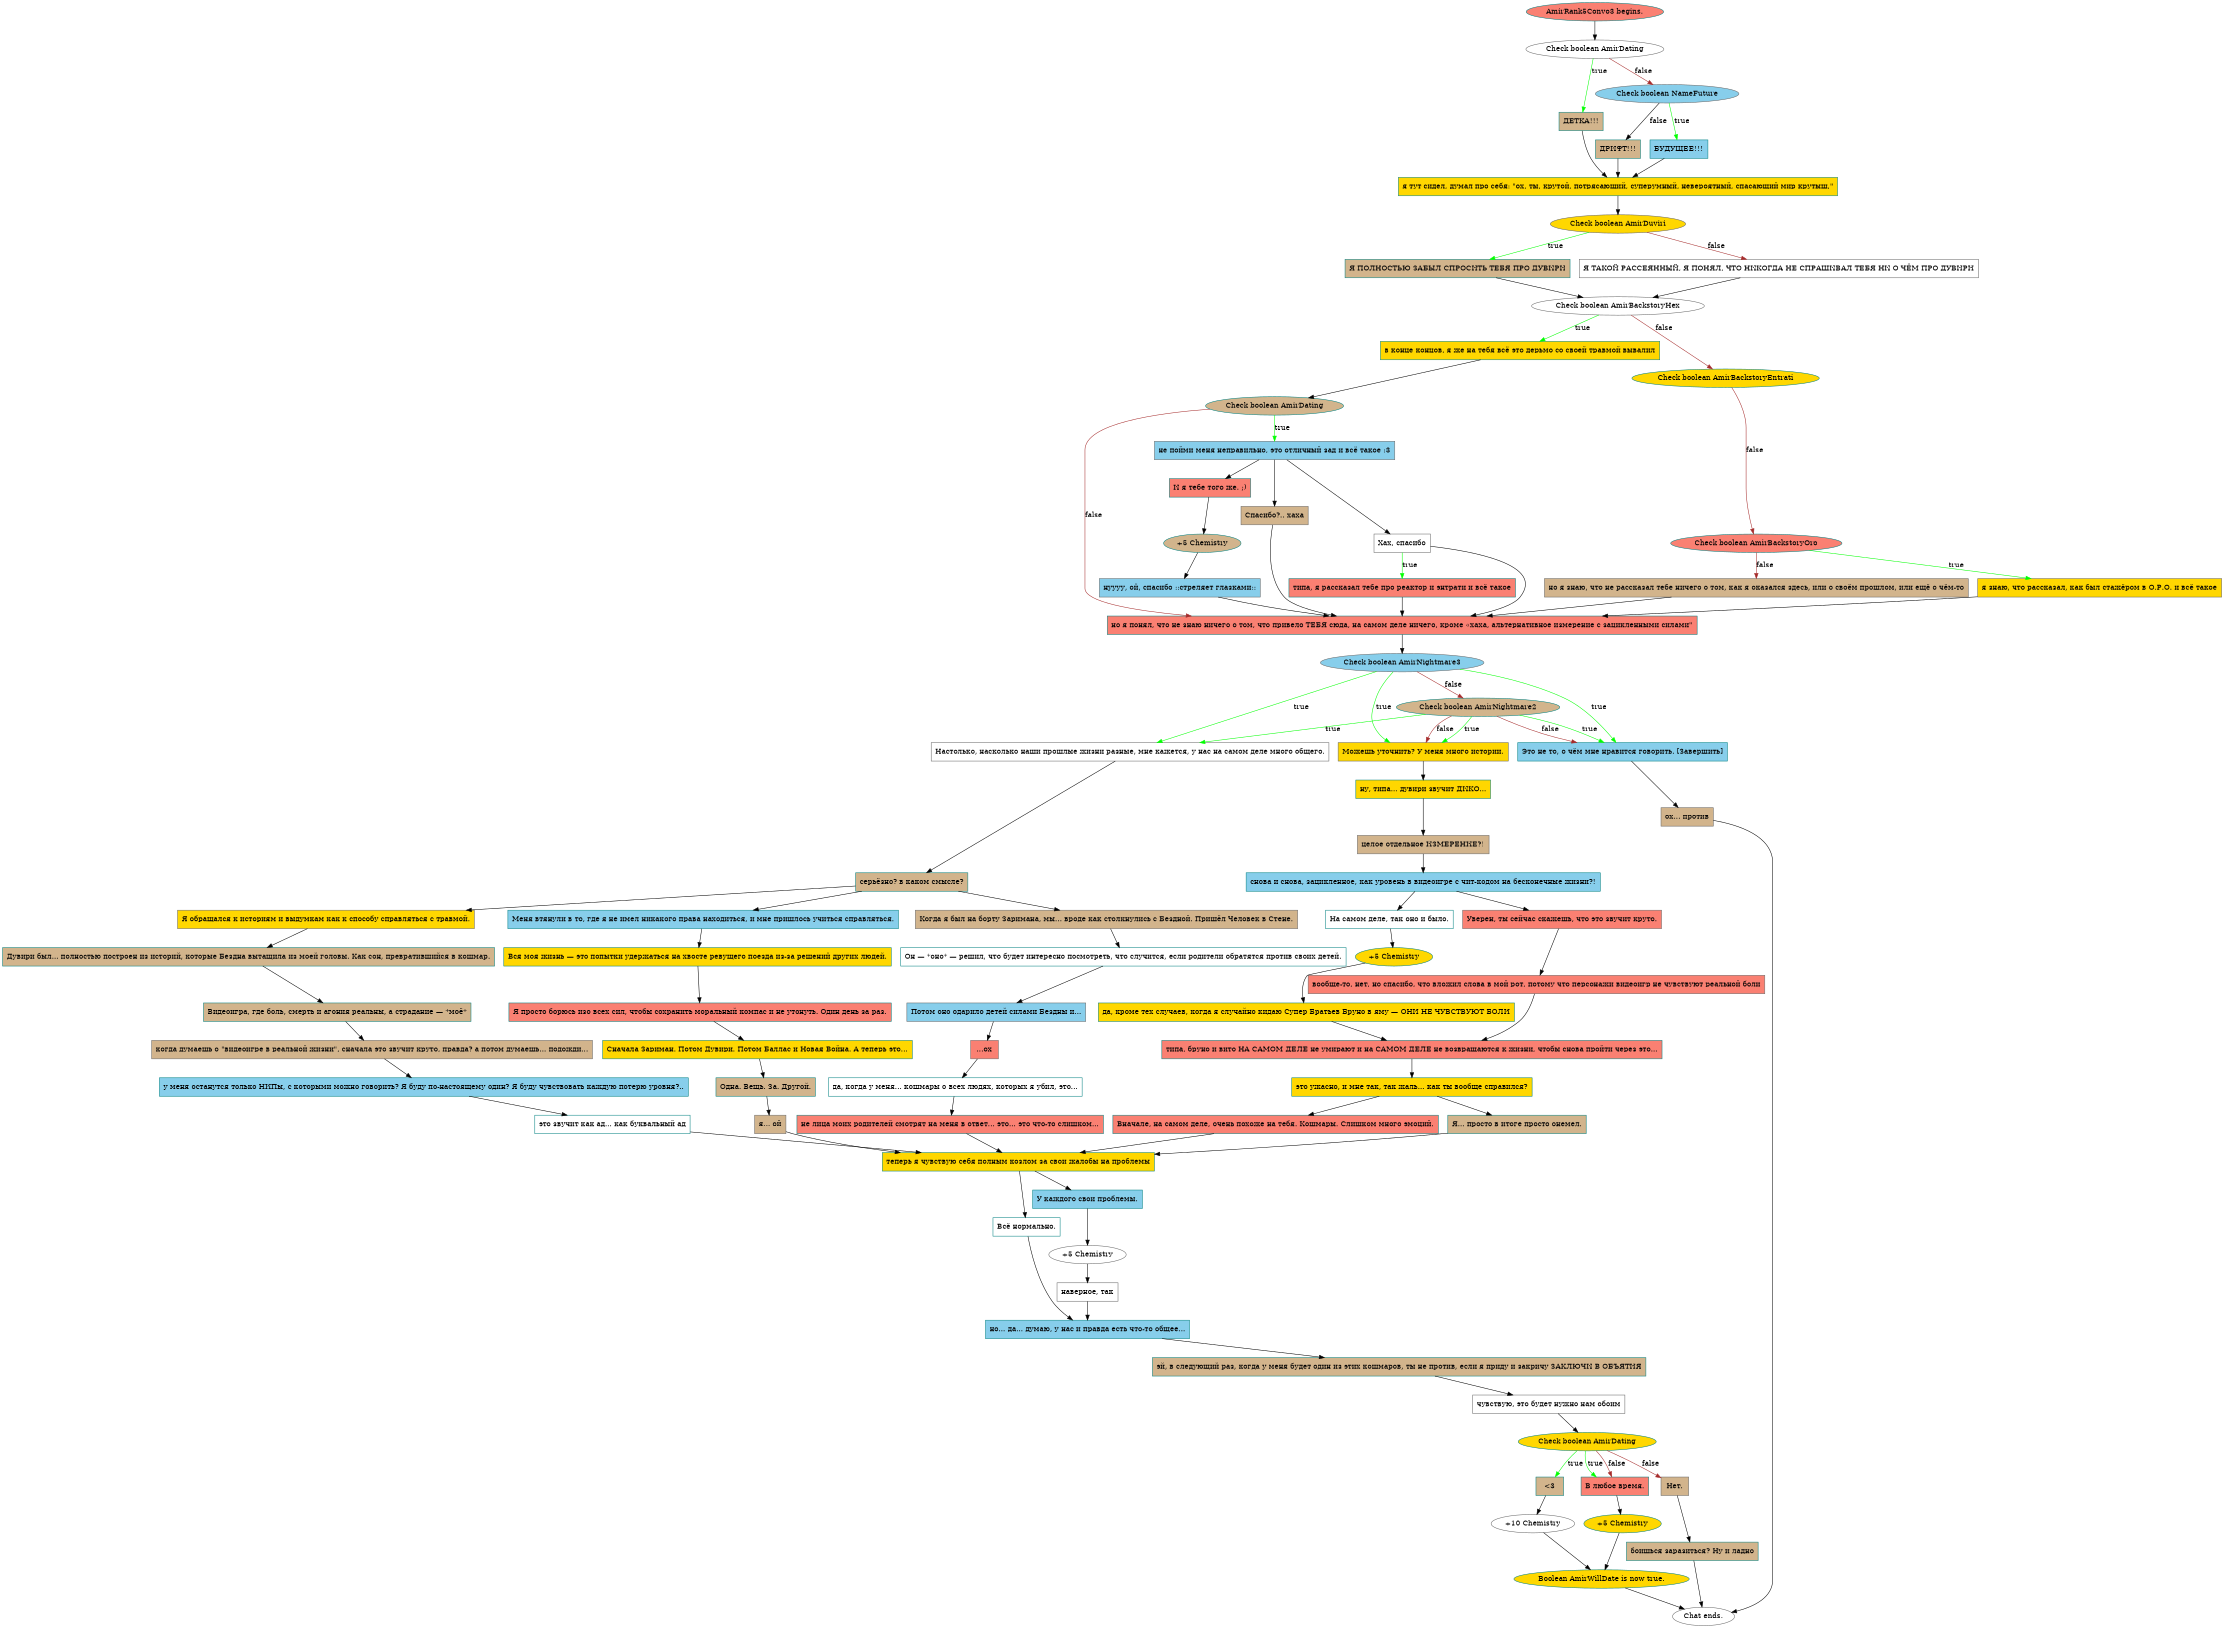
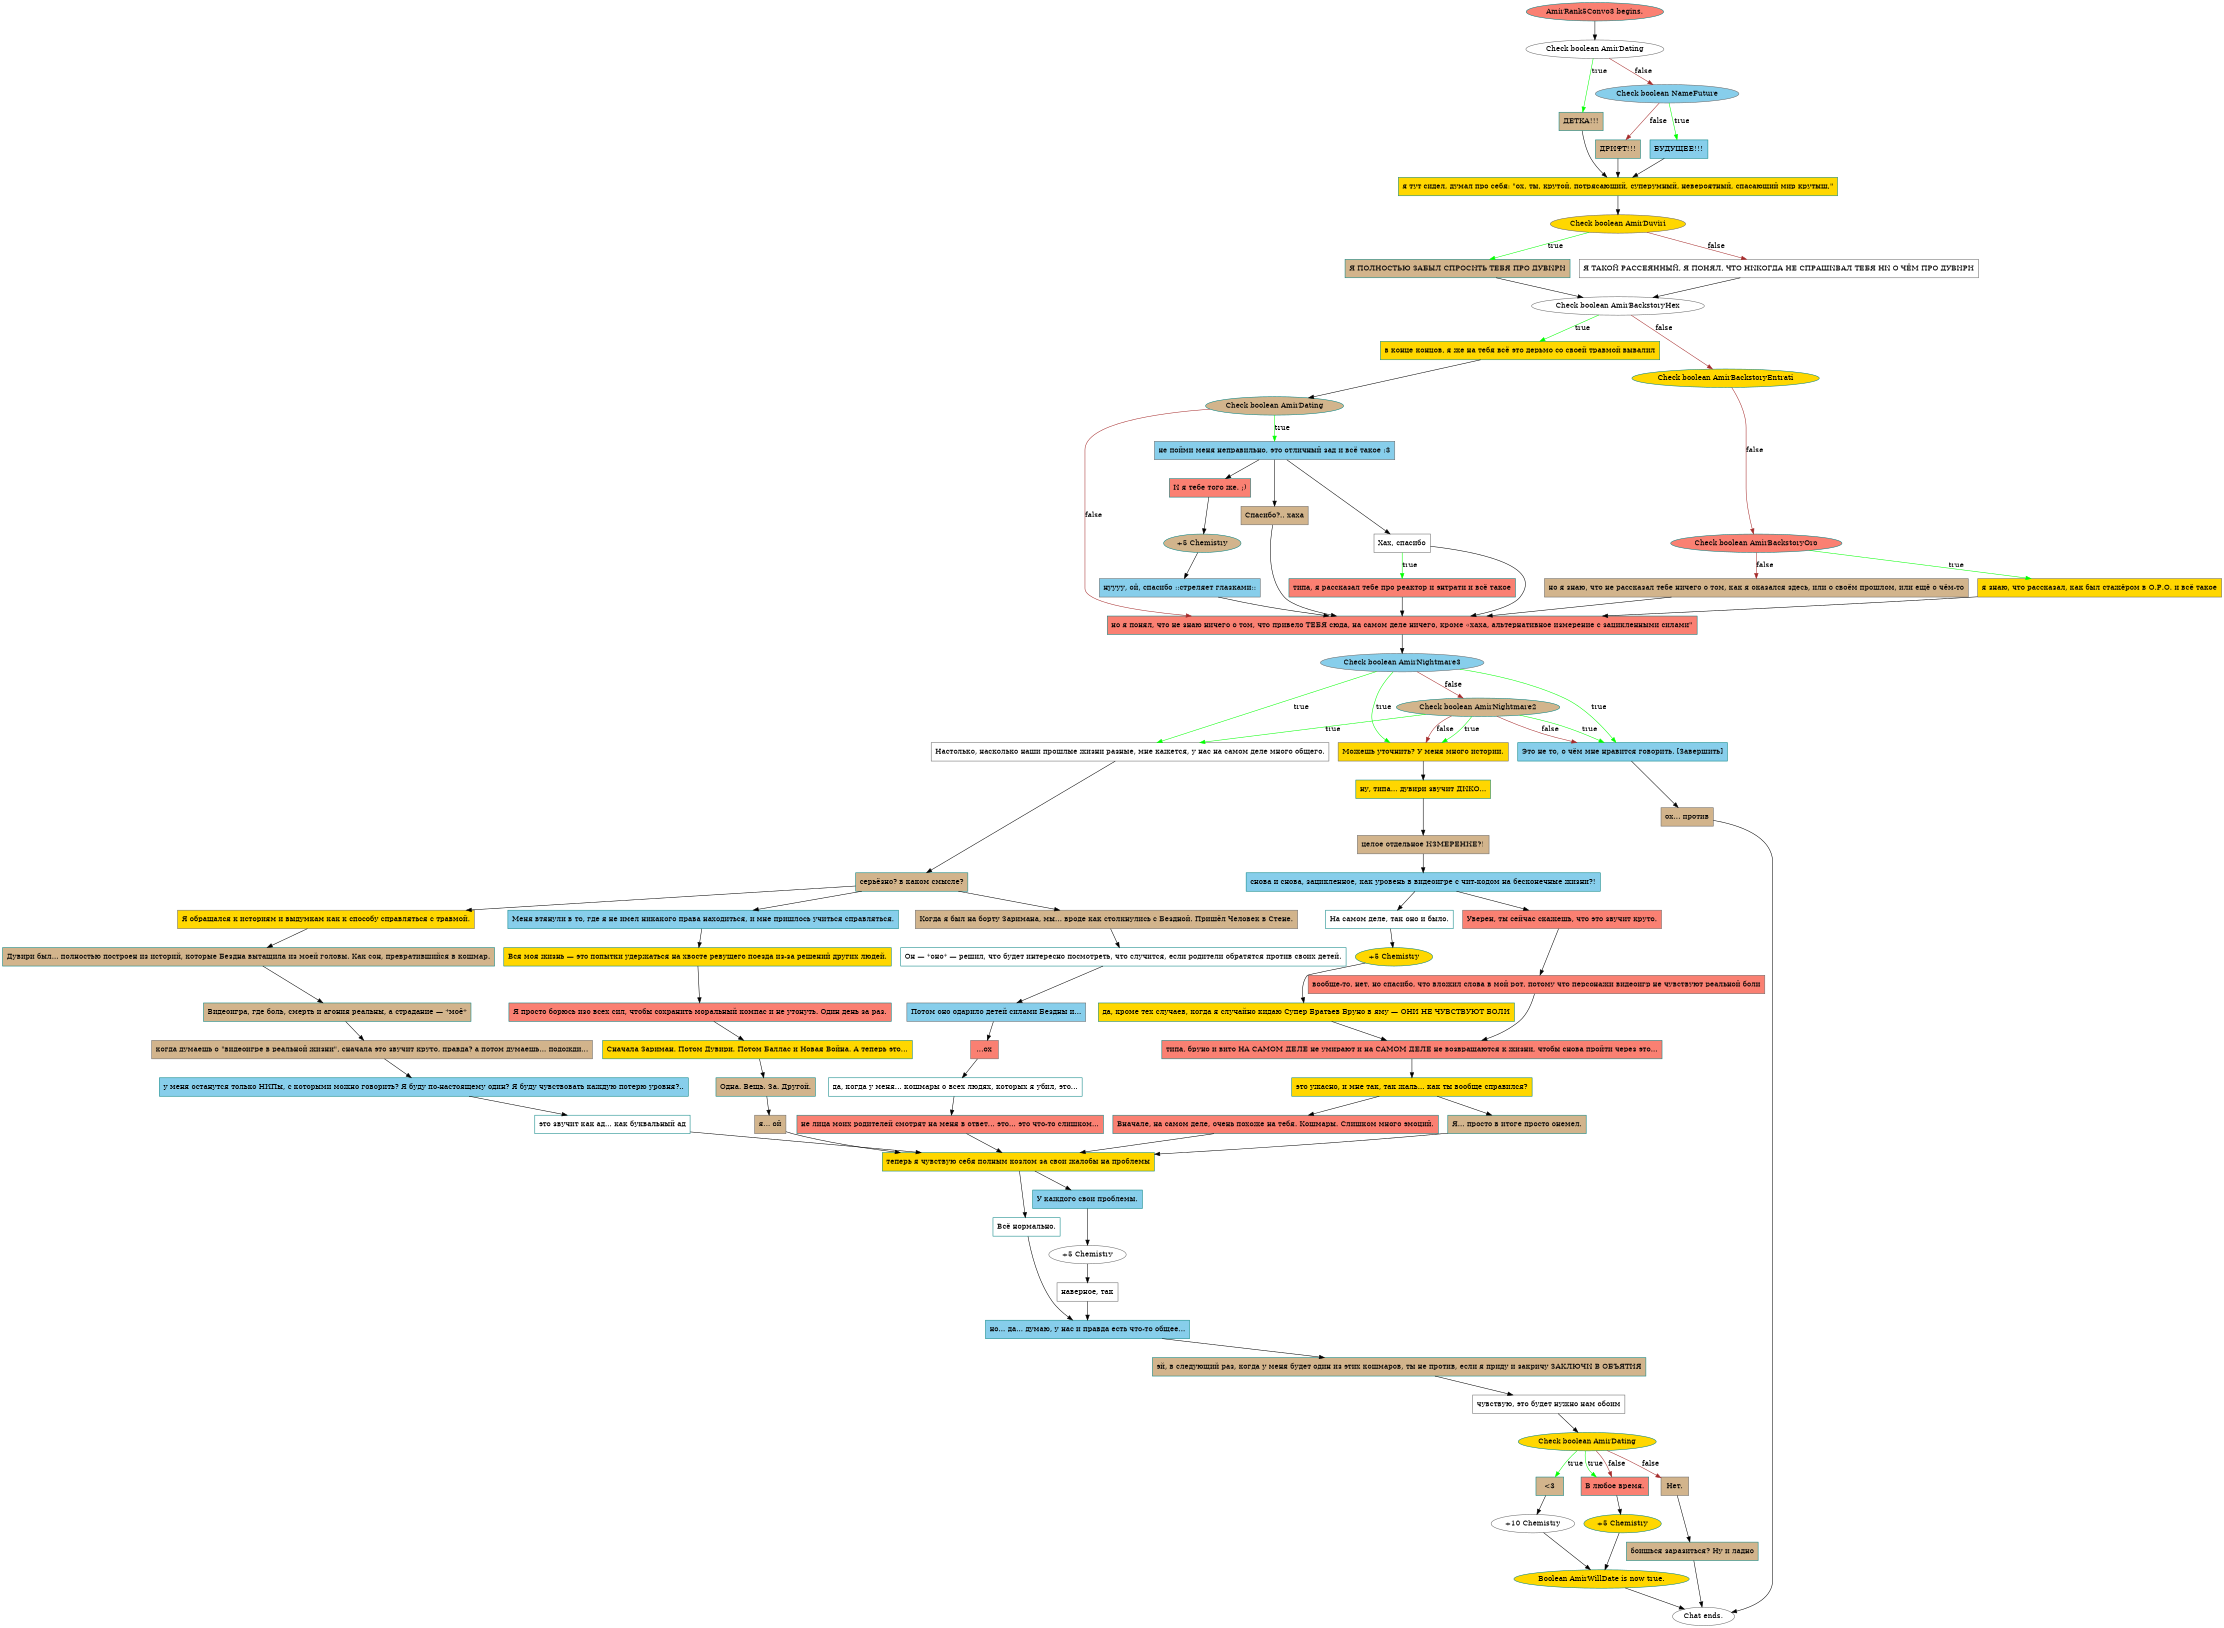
edge "Check boolean NameFuture" -> "ДРИФТ!!!": color black -> brown
